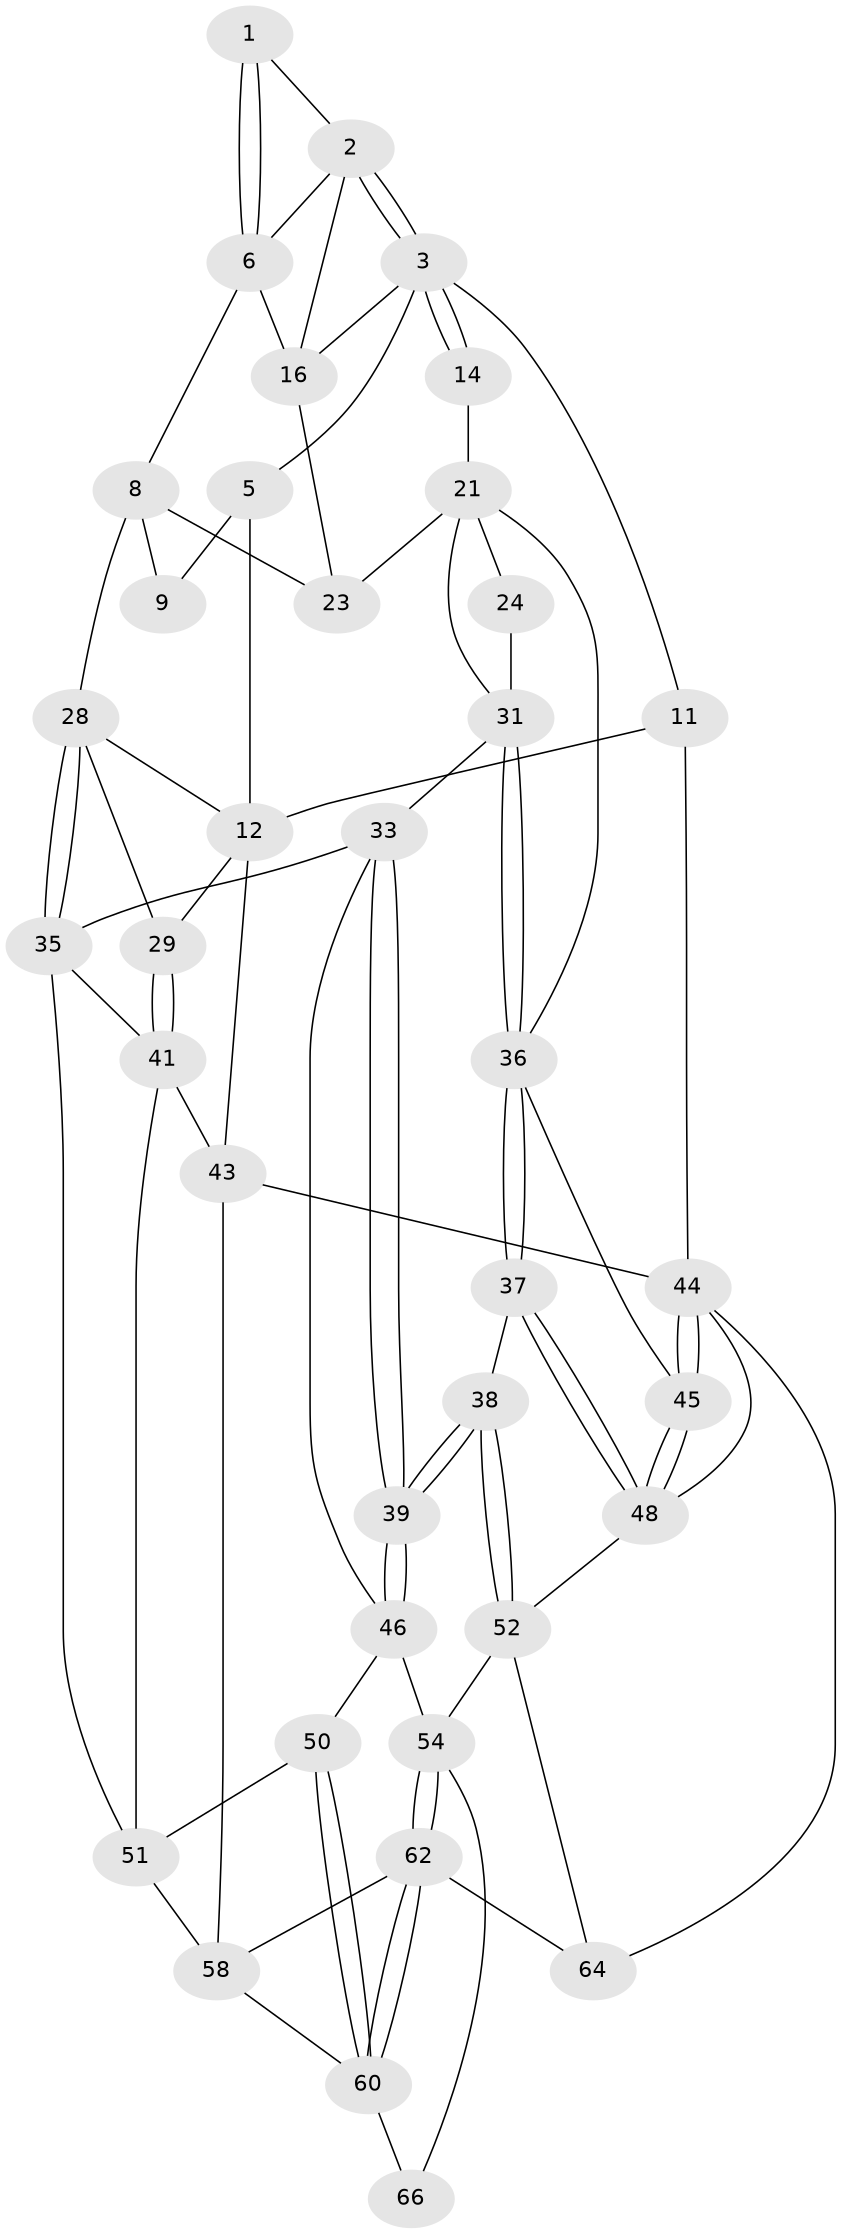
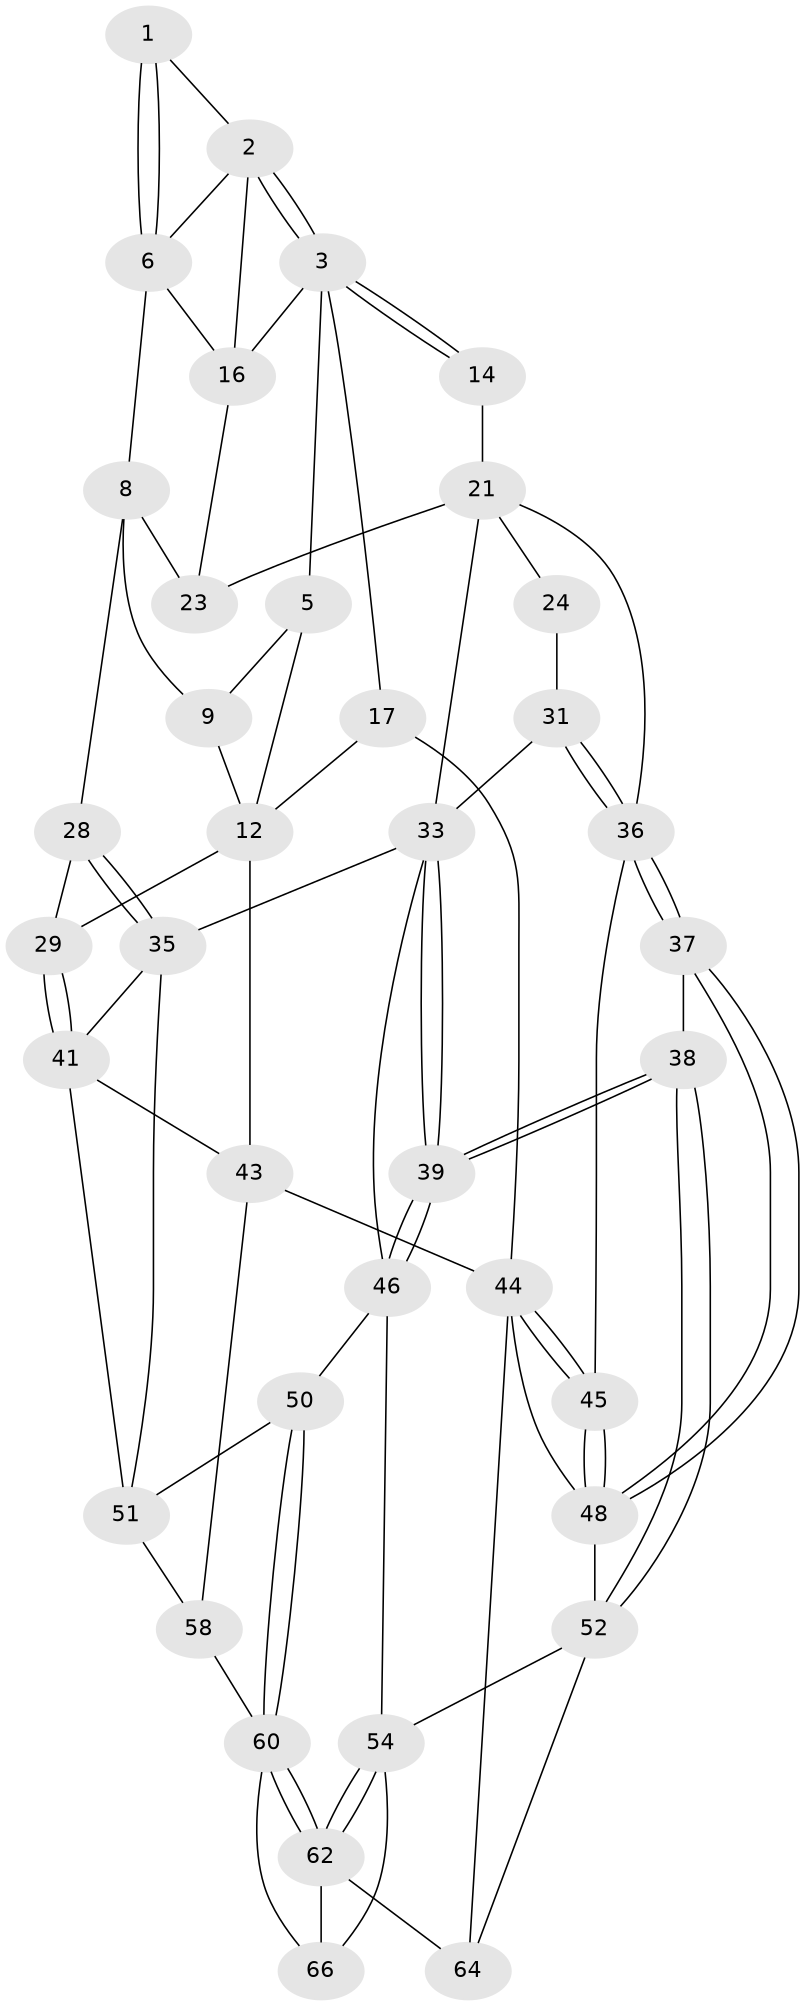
edge "21" -- "31": now "21" -- "33"
node "11": label "11" -> "17"
edge "28" -- "12": now "9" -- "12"
edge "62" -- "58": now "62" -- "66"
